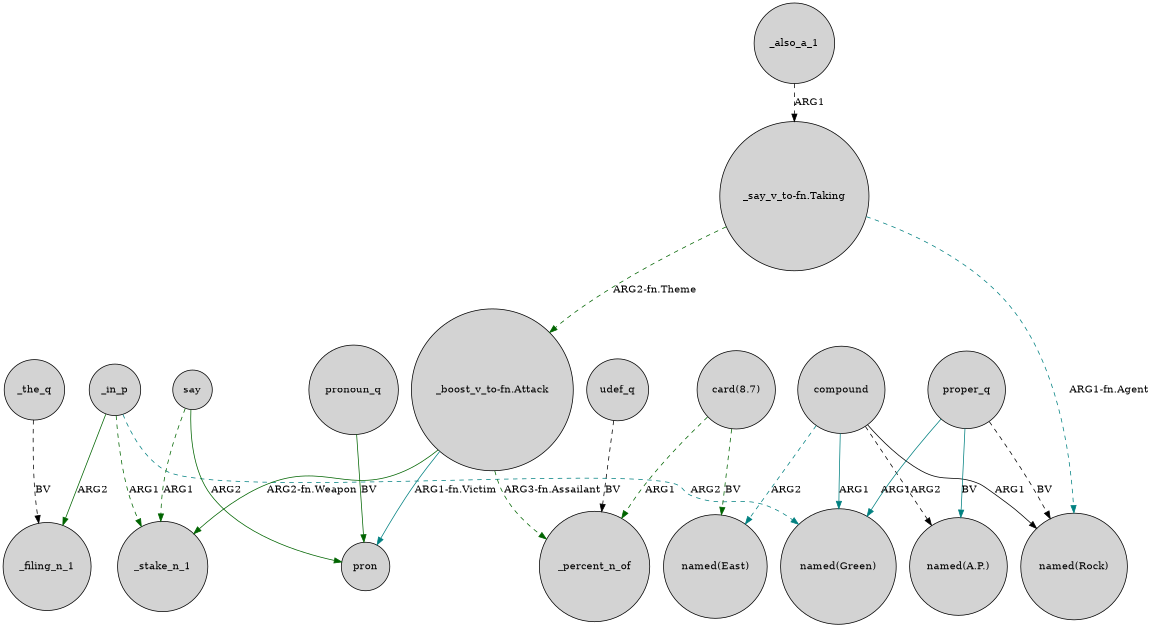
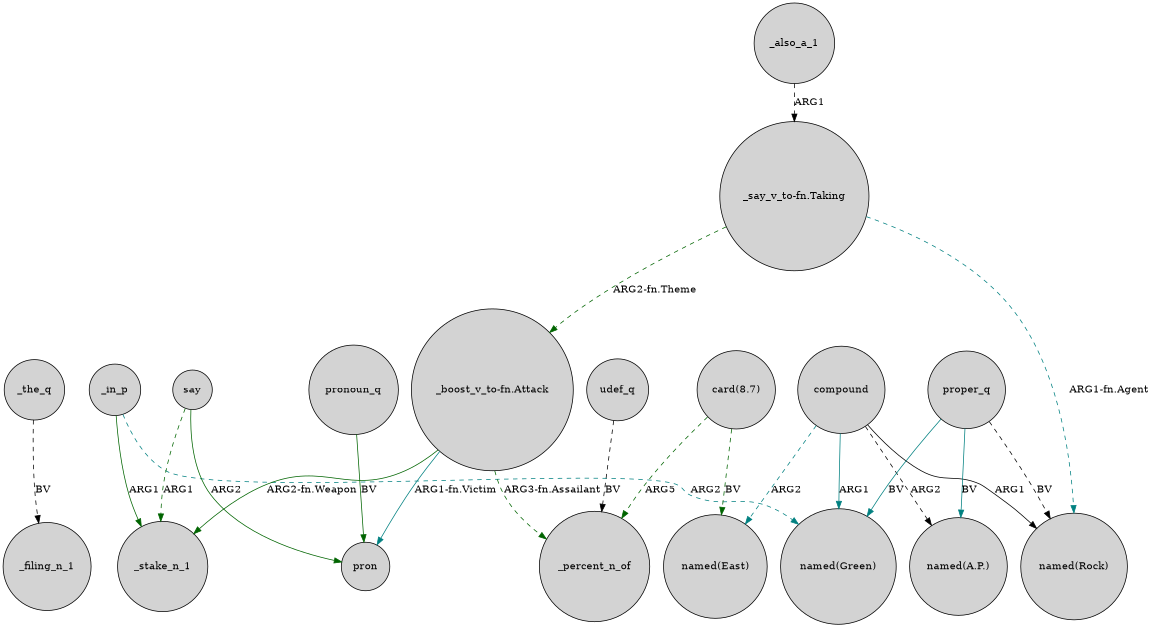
edge "_in_p" -> "_filing_n_1": removed, label "ARG2"
edge "_in_p" -> "_stake_n_1": style dashed -> solid
edge "card(8.7)" -> "_percent_n_of": label "ARG1" -> "ARG5"
edge "proper_q" -> "named(Green)": label "ARG1" -> "BV"
